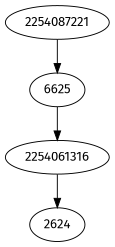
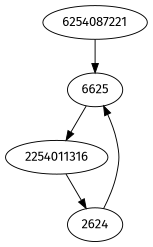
node "2254087221": label "2254087221" -> "6254087221"
node "2254061316": label "2254061316" -> "2254011316"
edge "2624" -> "6625": added
